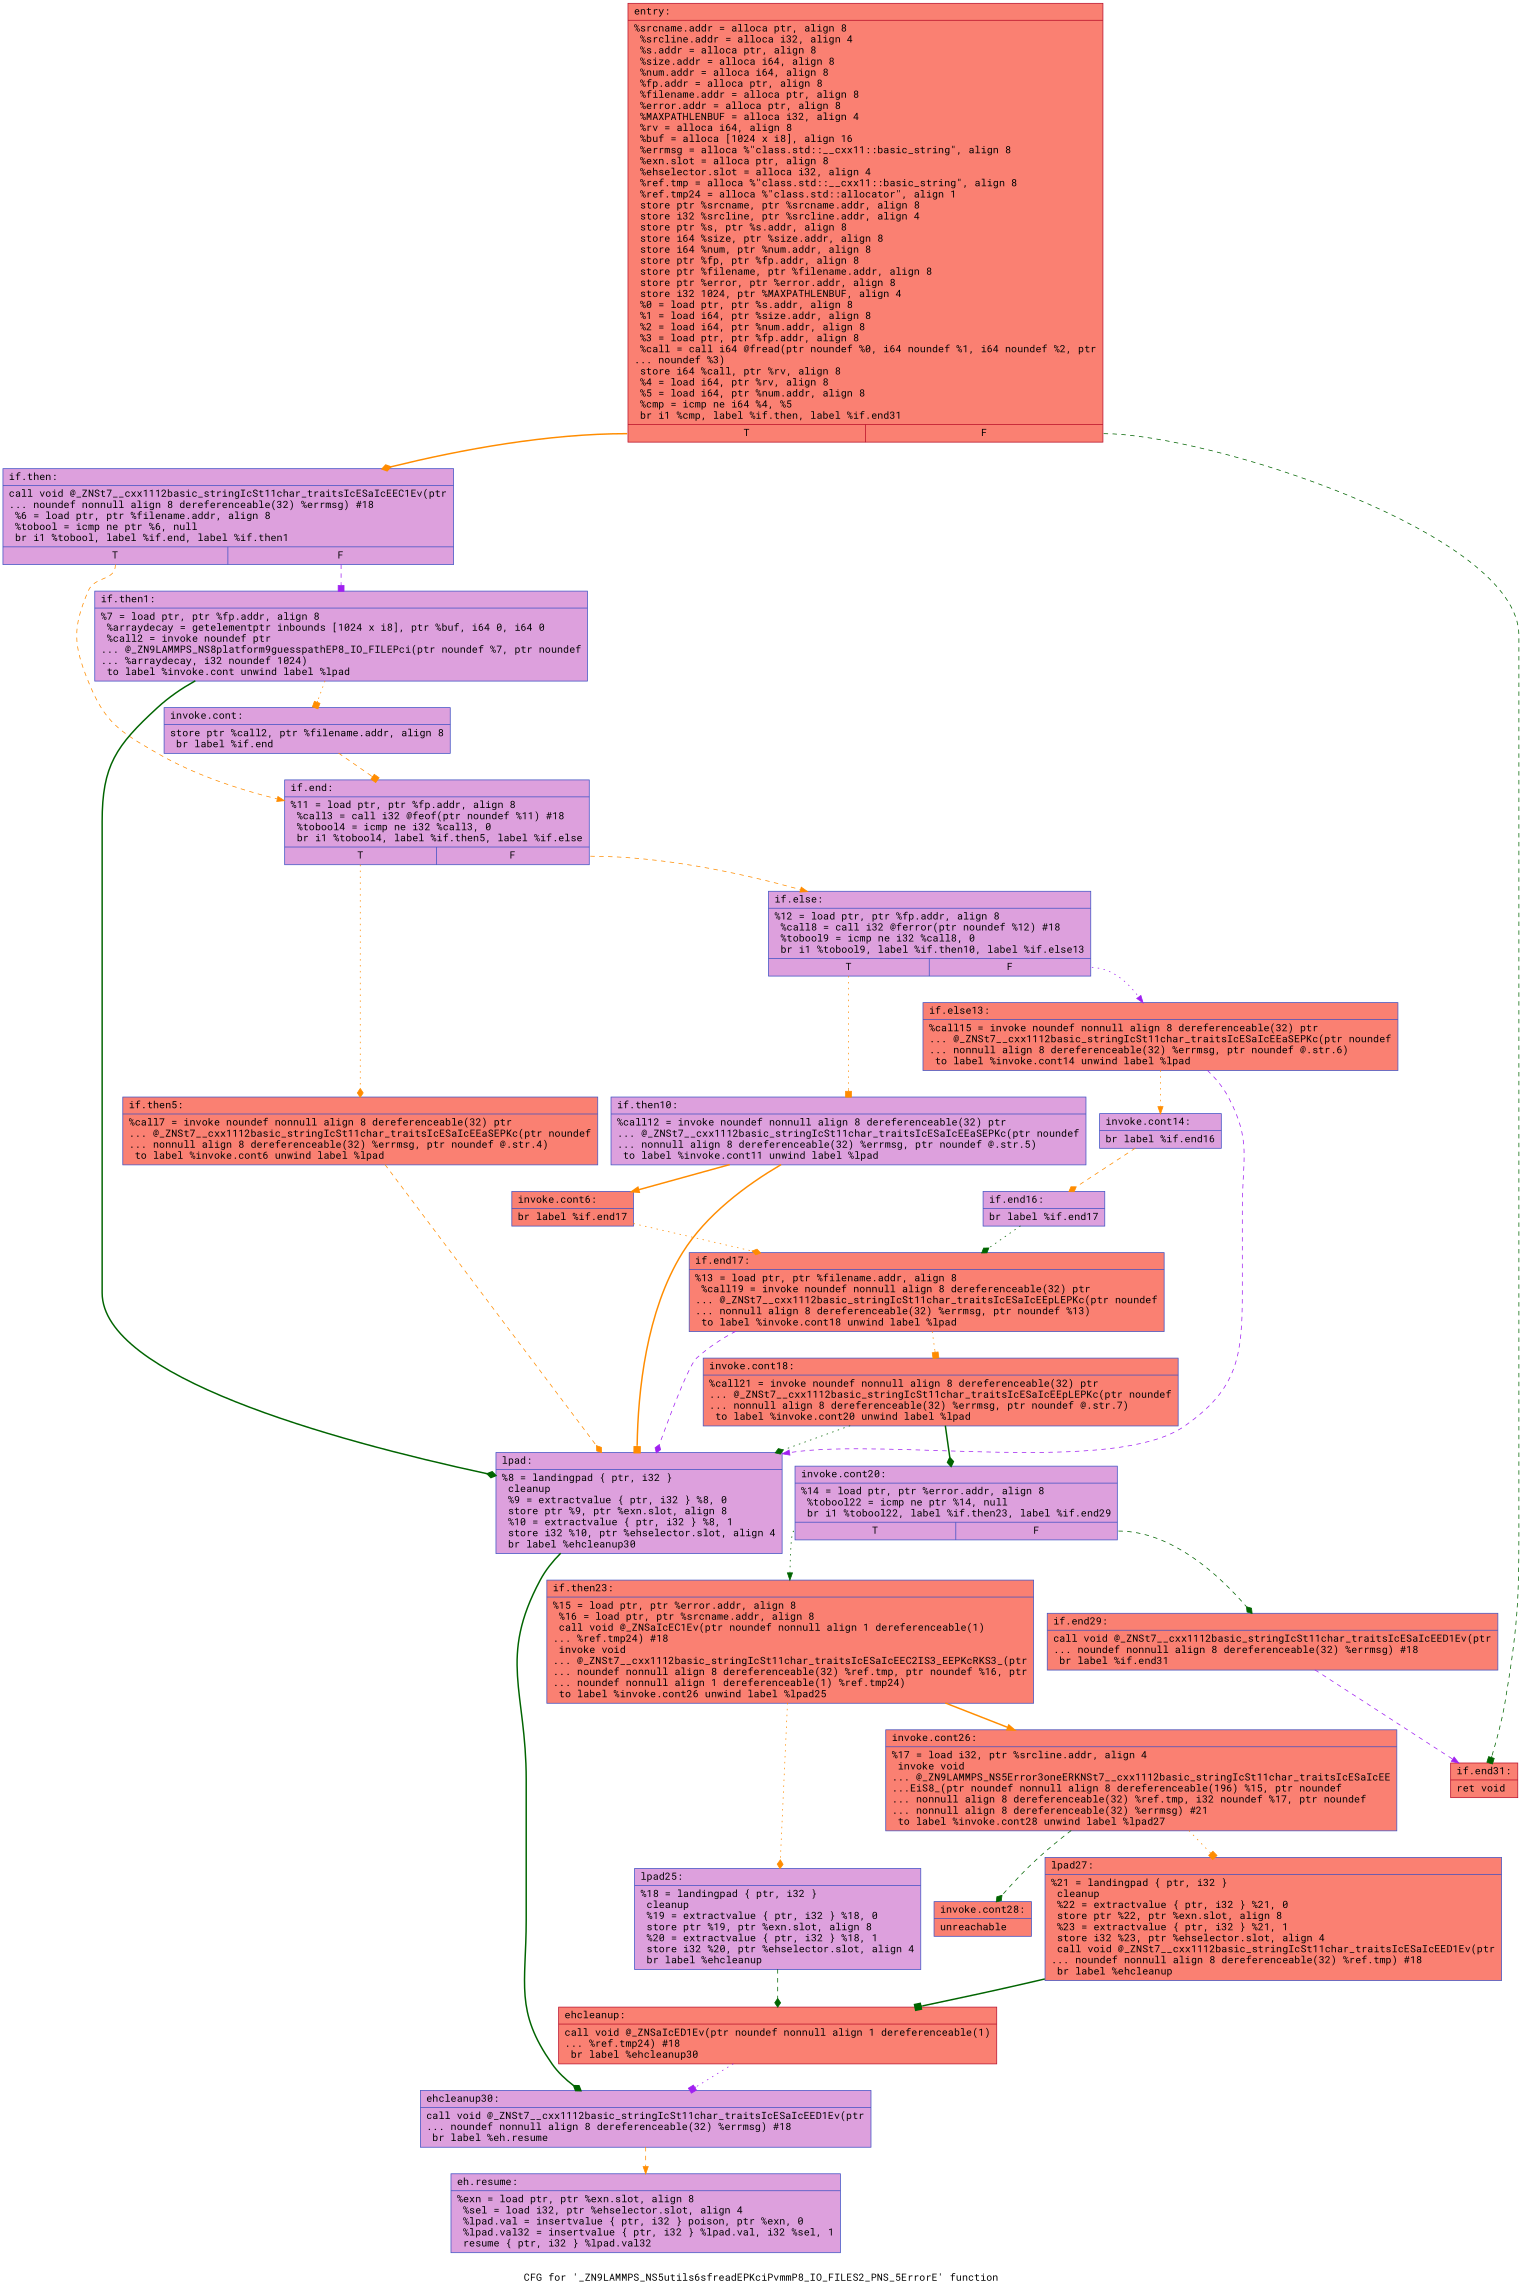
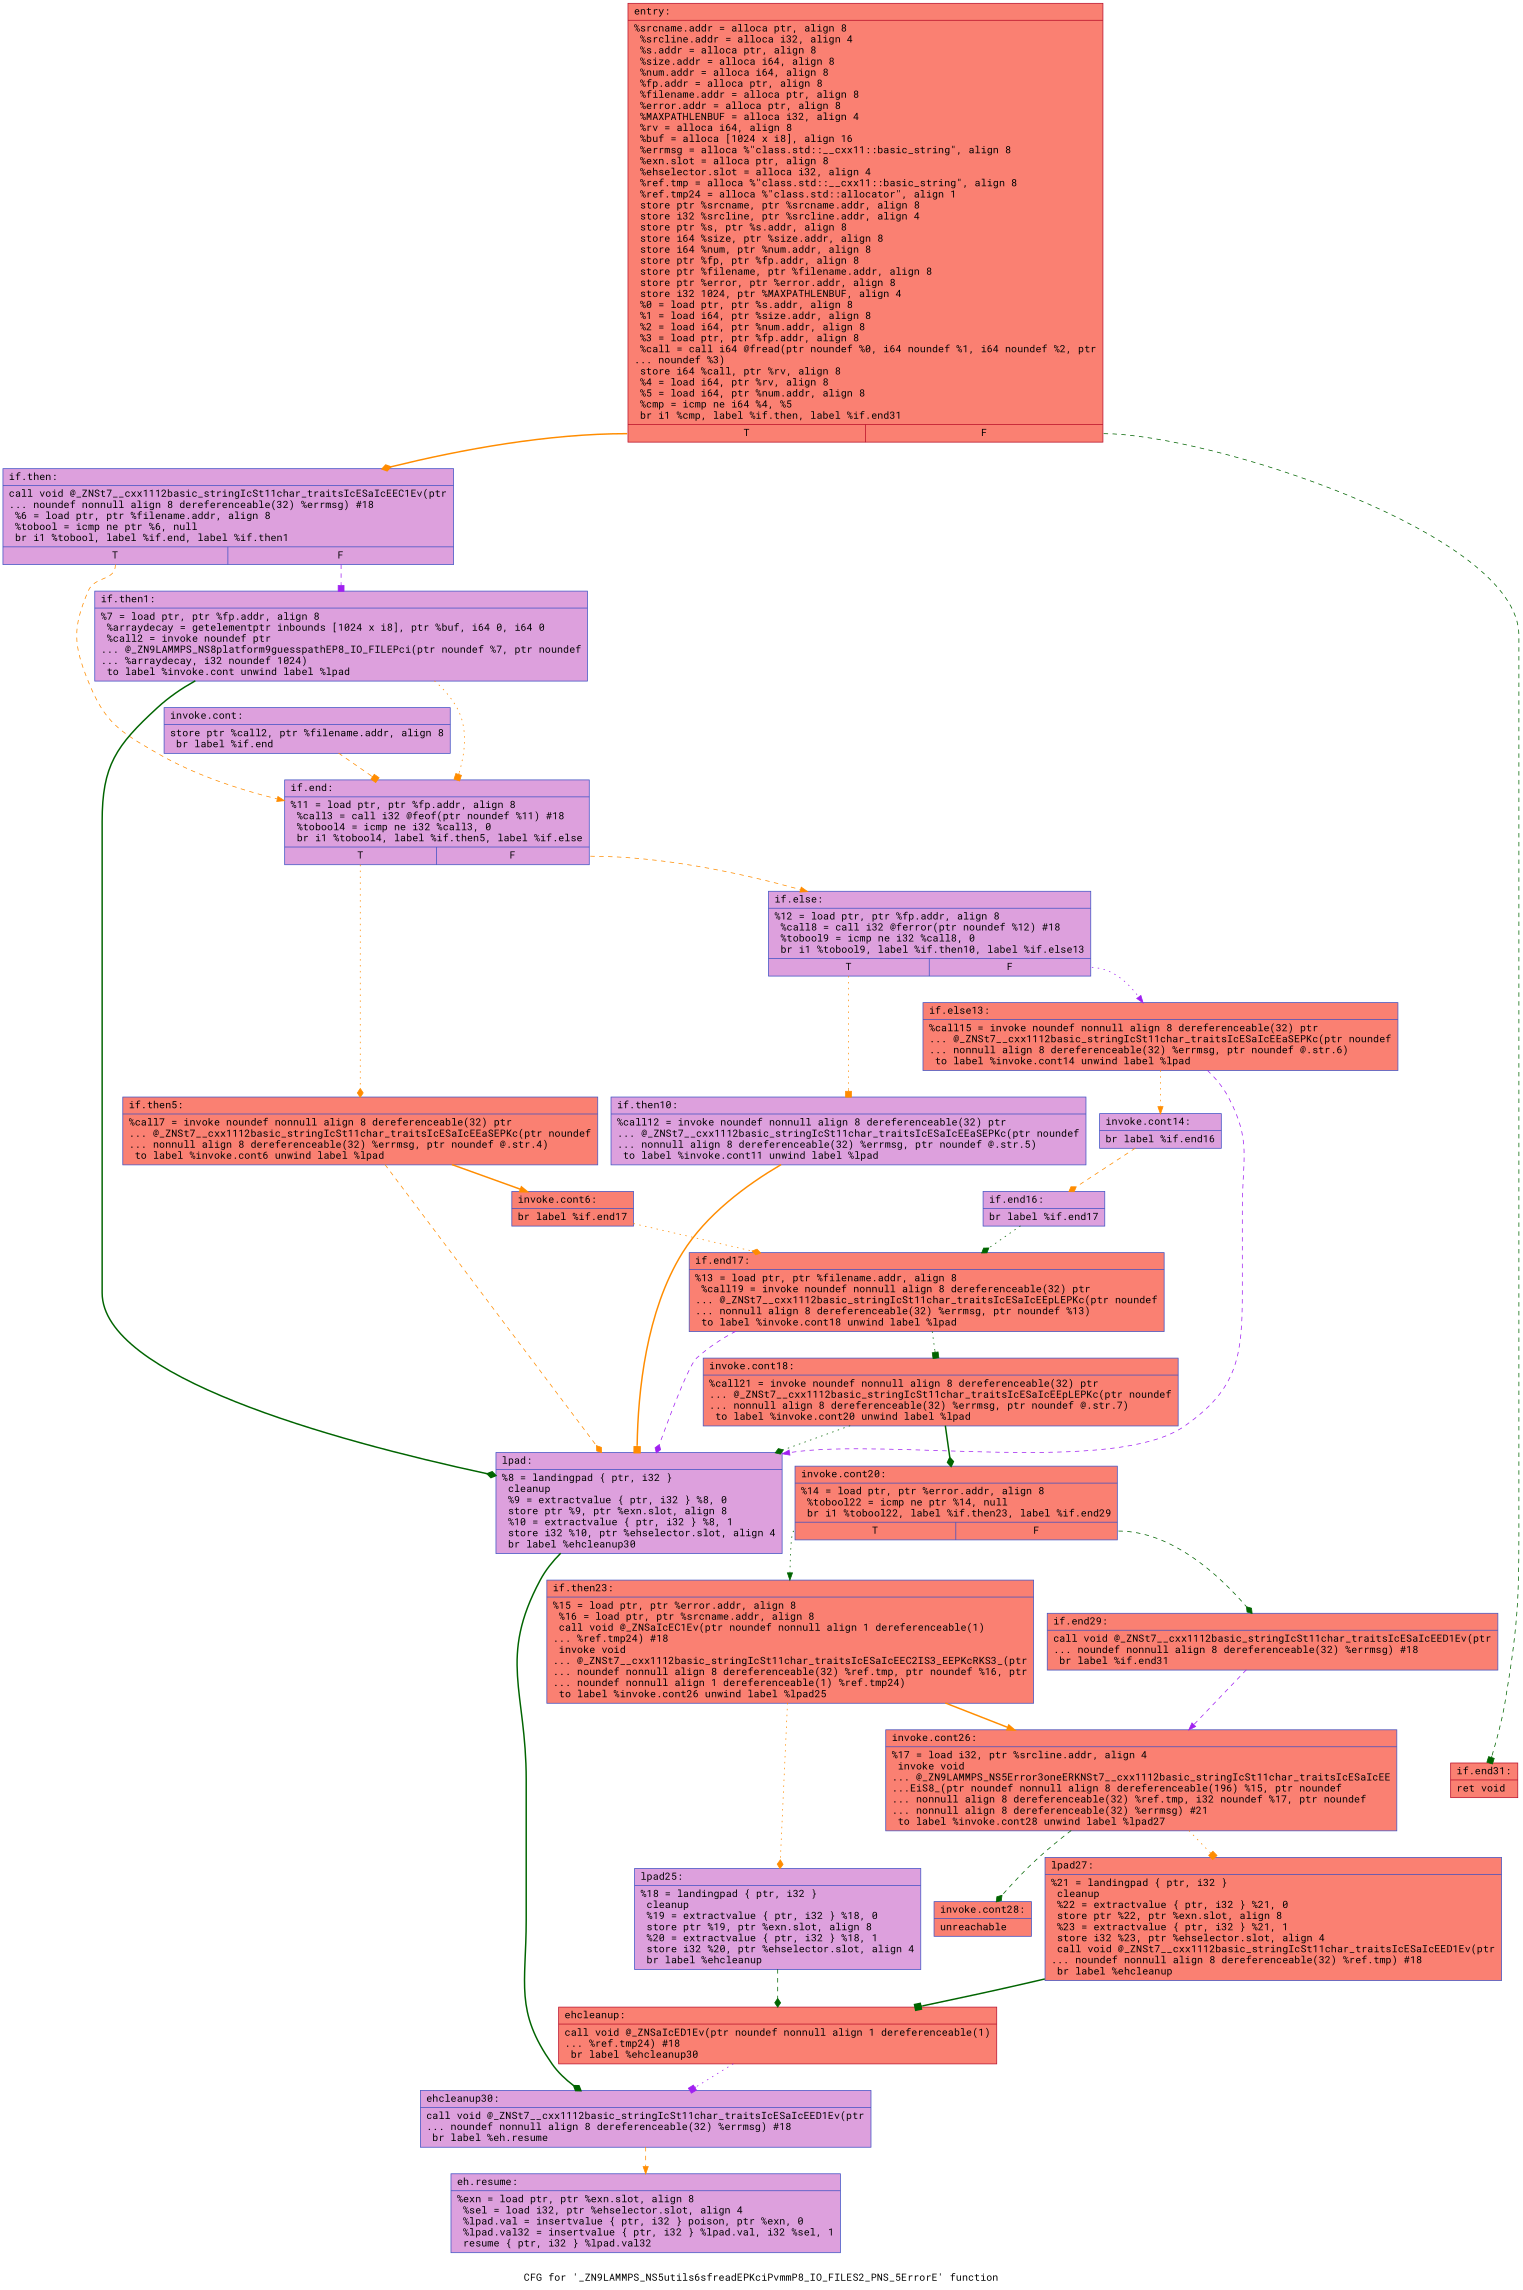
edge "if.then1:" -> "invoke.cont:": now "if.then1:" -> "if.end:"
edge "if.then10:" -> "invoke.cont6:": now "if.then5:" -> "invoke.cont6:"
edge "if.end17:" -> "invoke.cont18:": color darkorange -> darkgreen
node "invoke.cont20:": fillcolor plum -> salmon
edge "if.end29:" -> "if.end31:": now "if.end29:" -> "invoke.cont26:"
